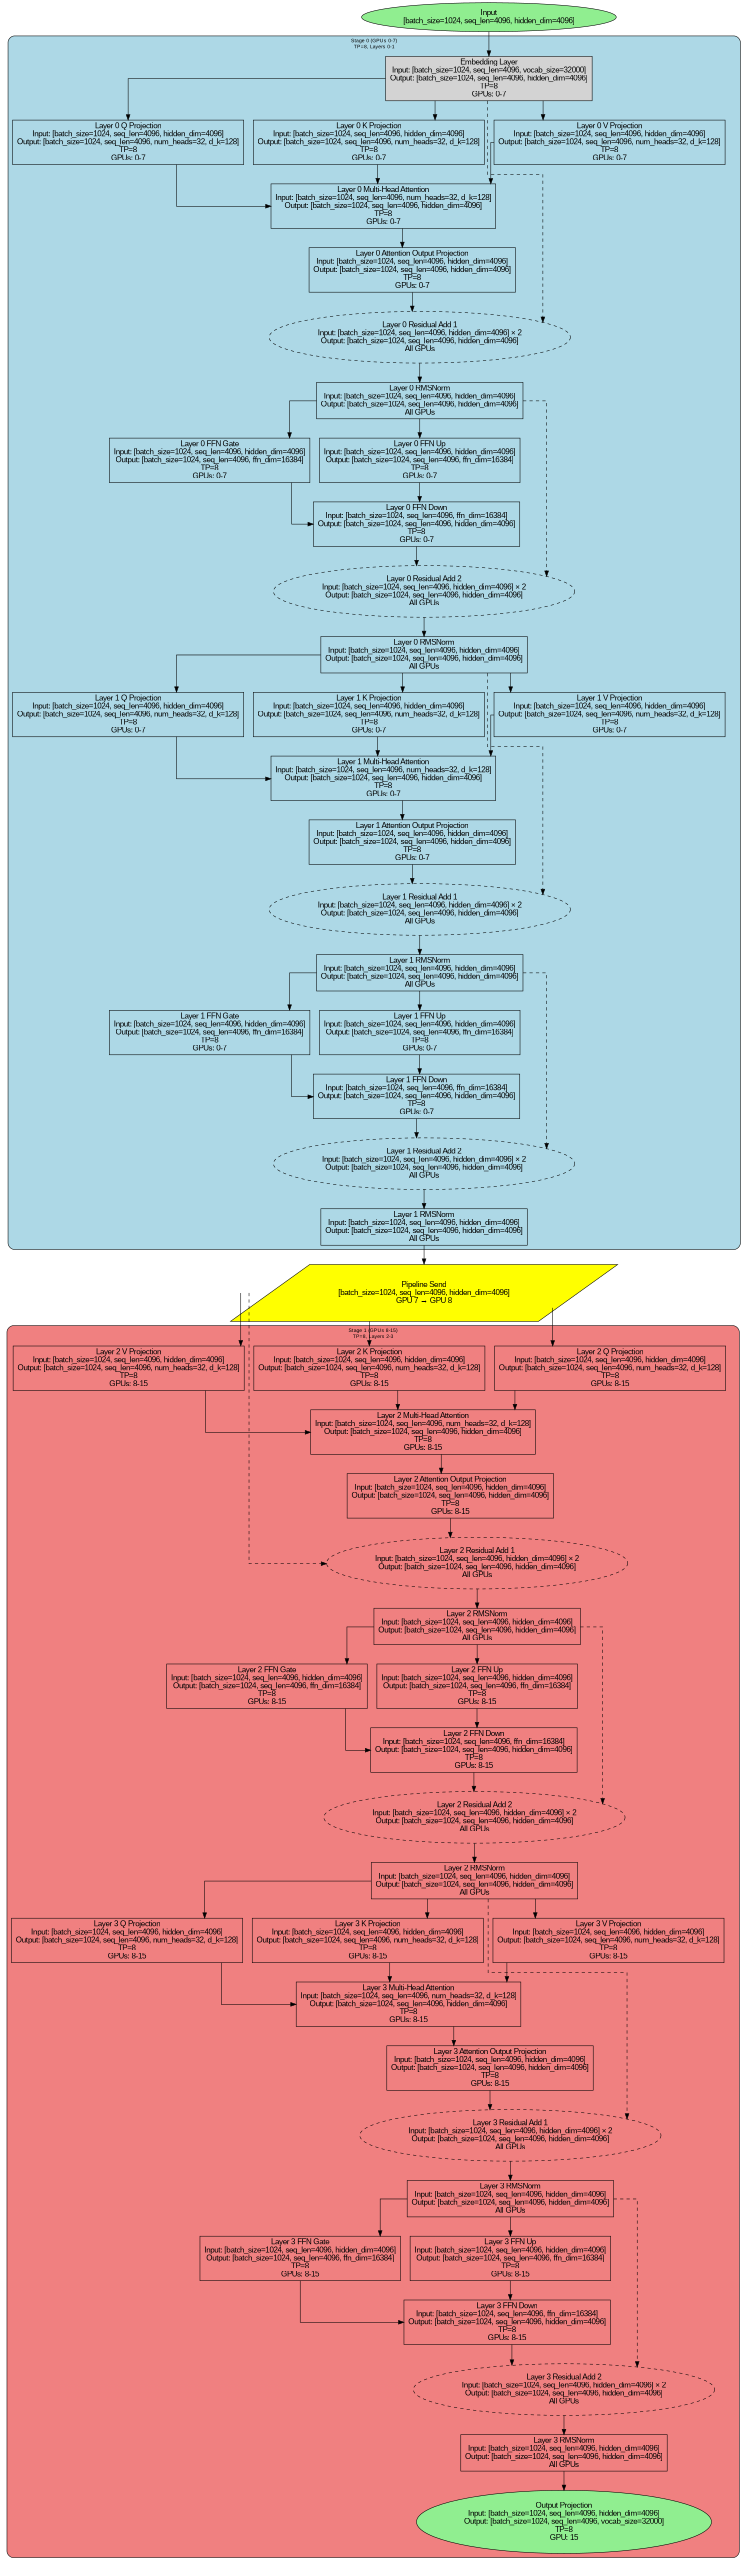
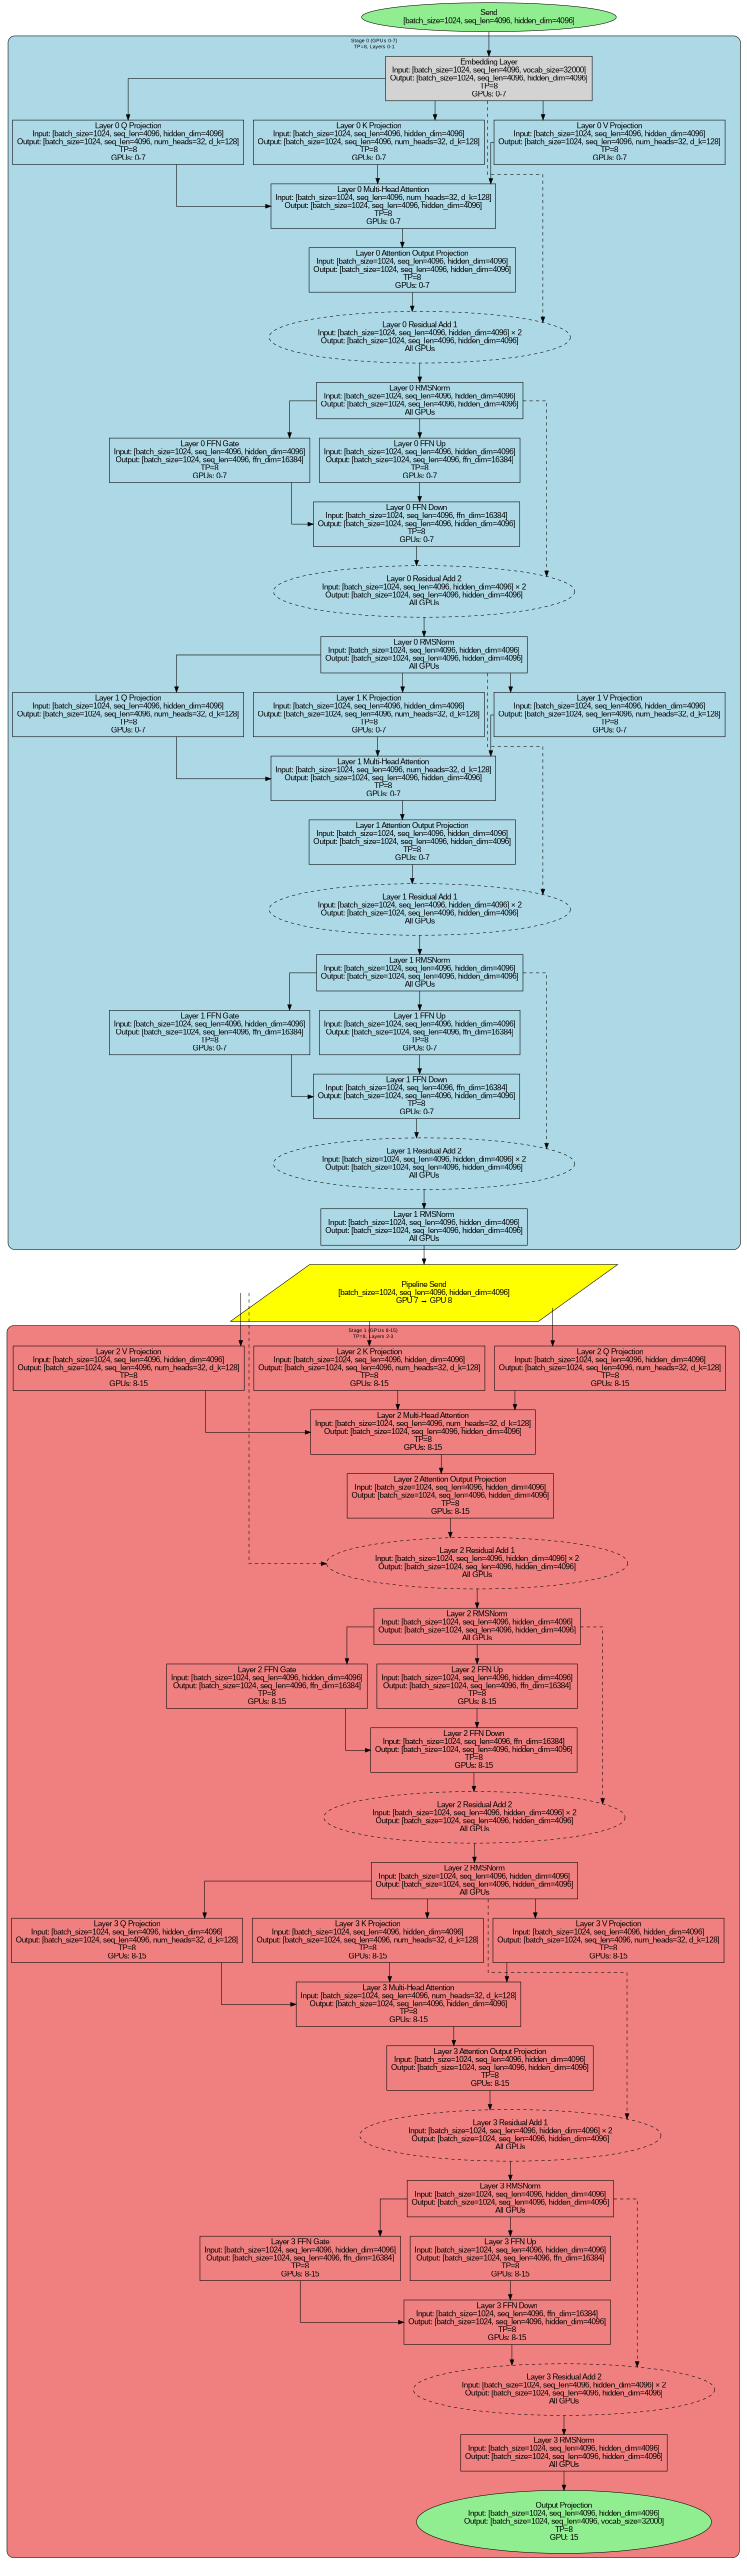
node "Input [batch_size=1024, seq_len=4096, hidden_dim=4096]": label "Input [batch_size=1024, seq_len=4096, hidden_dim=4096]" -> "Send [batch_size=1024, seq_len=4096, hidden_dim=4096]"
